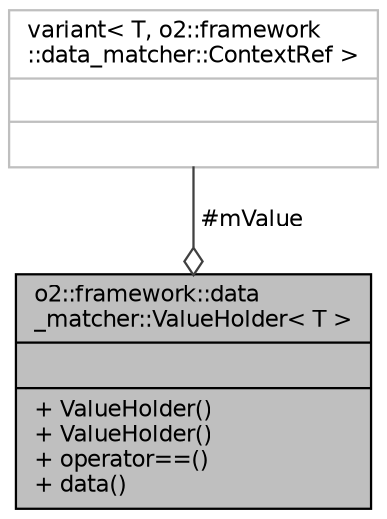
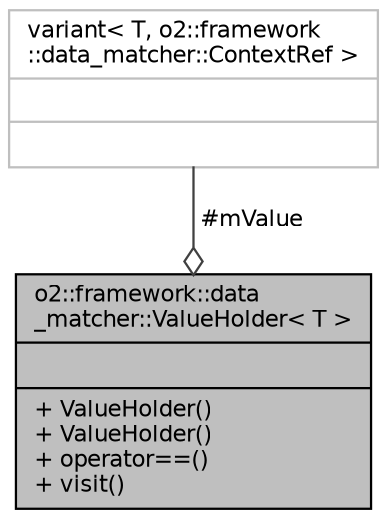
node "o2::framework::data": text "+ data()" -> "+ visit()"
